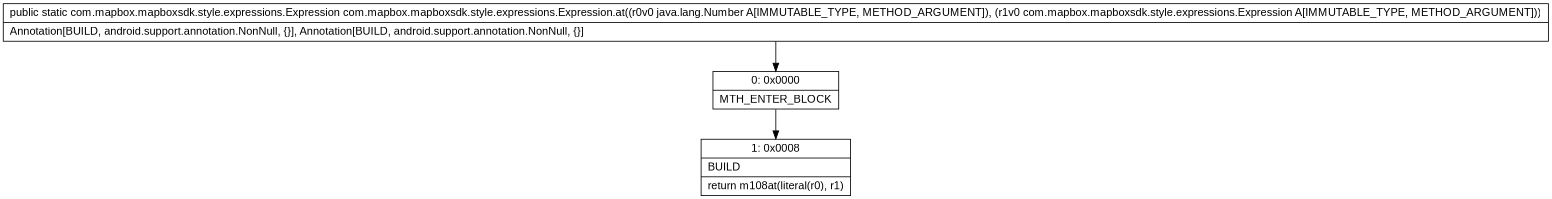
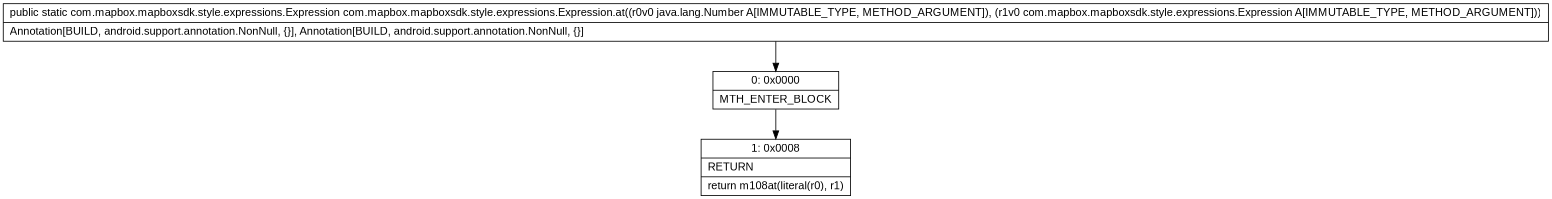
node "1: 0x0008": text "BUILD" -> "RETURN"
